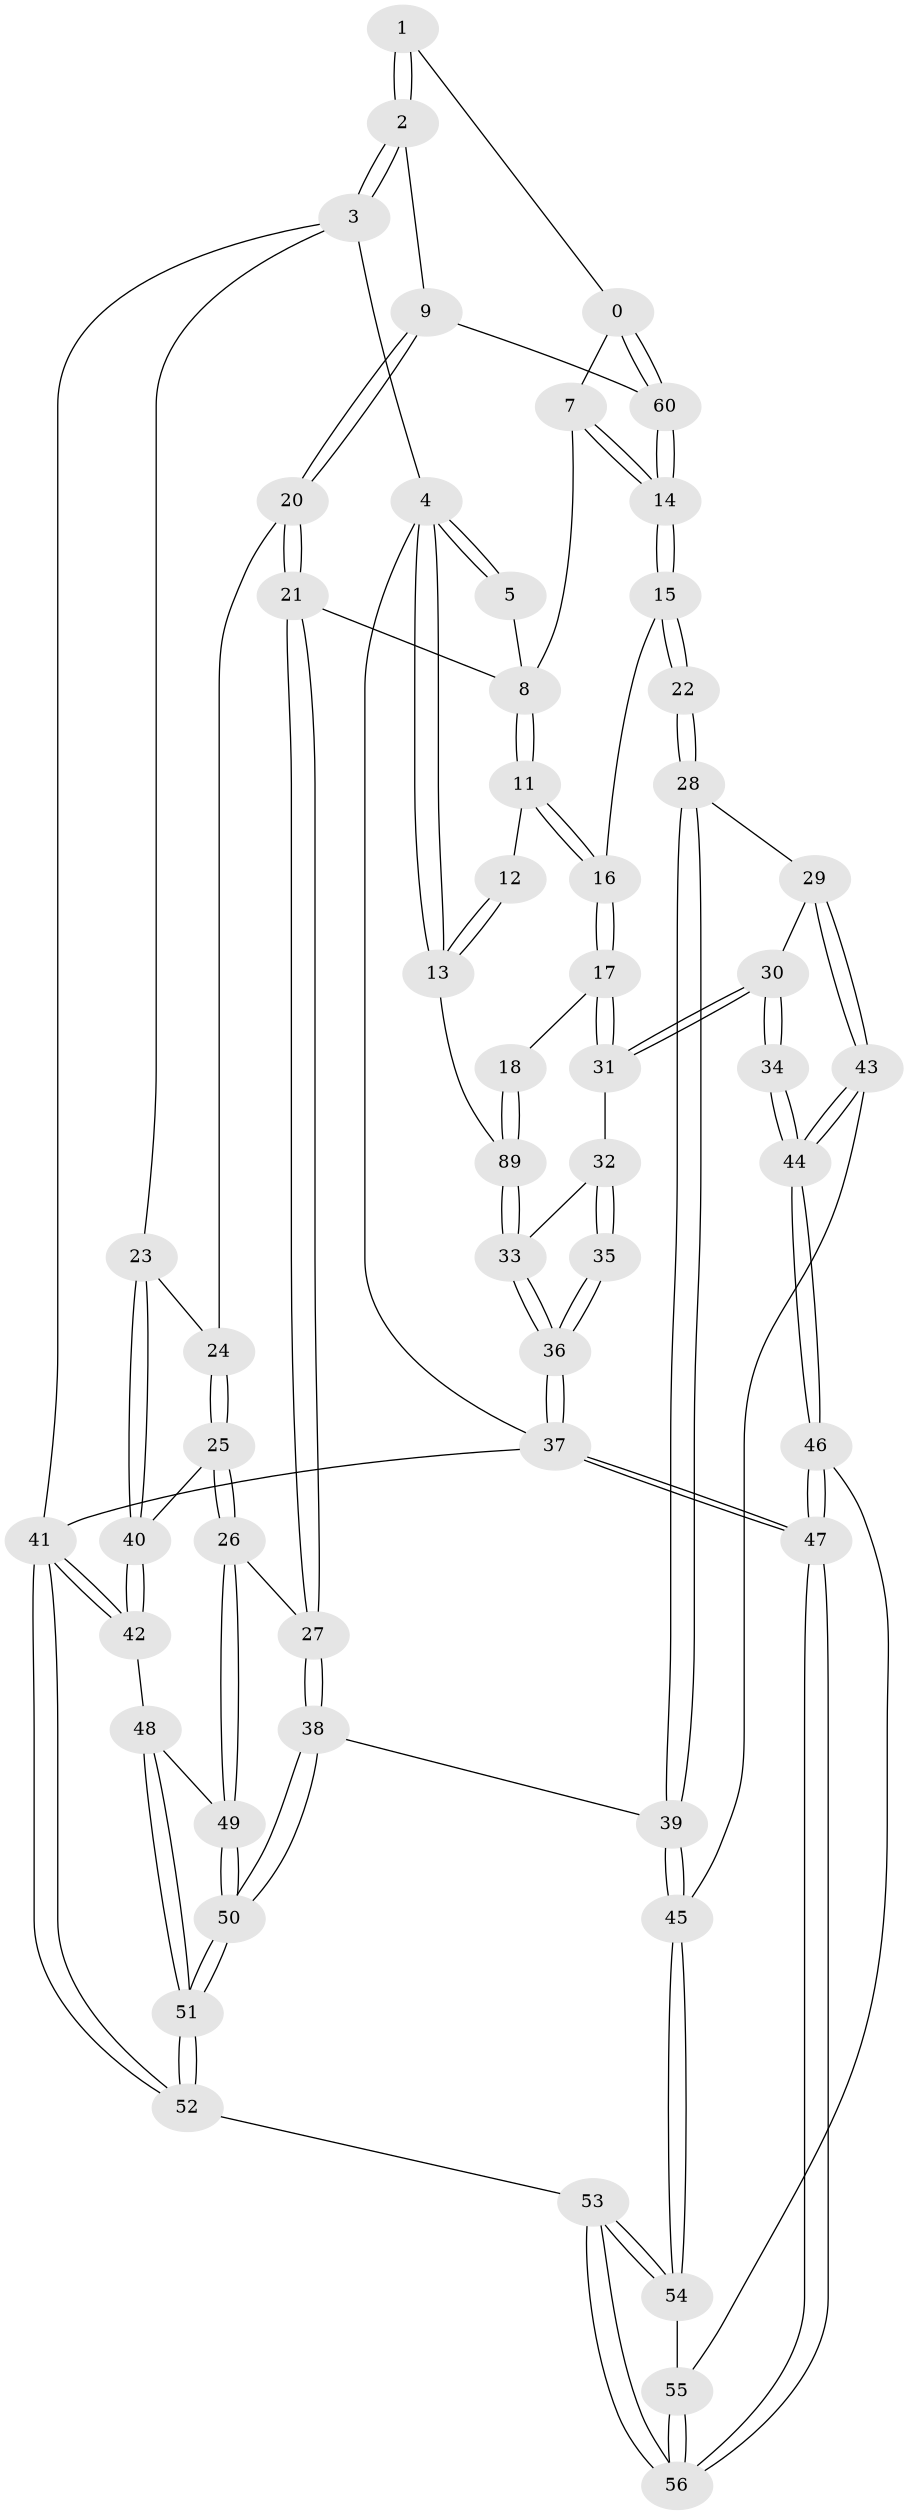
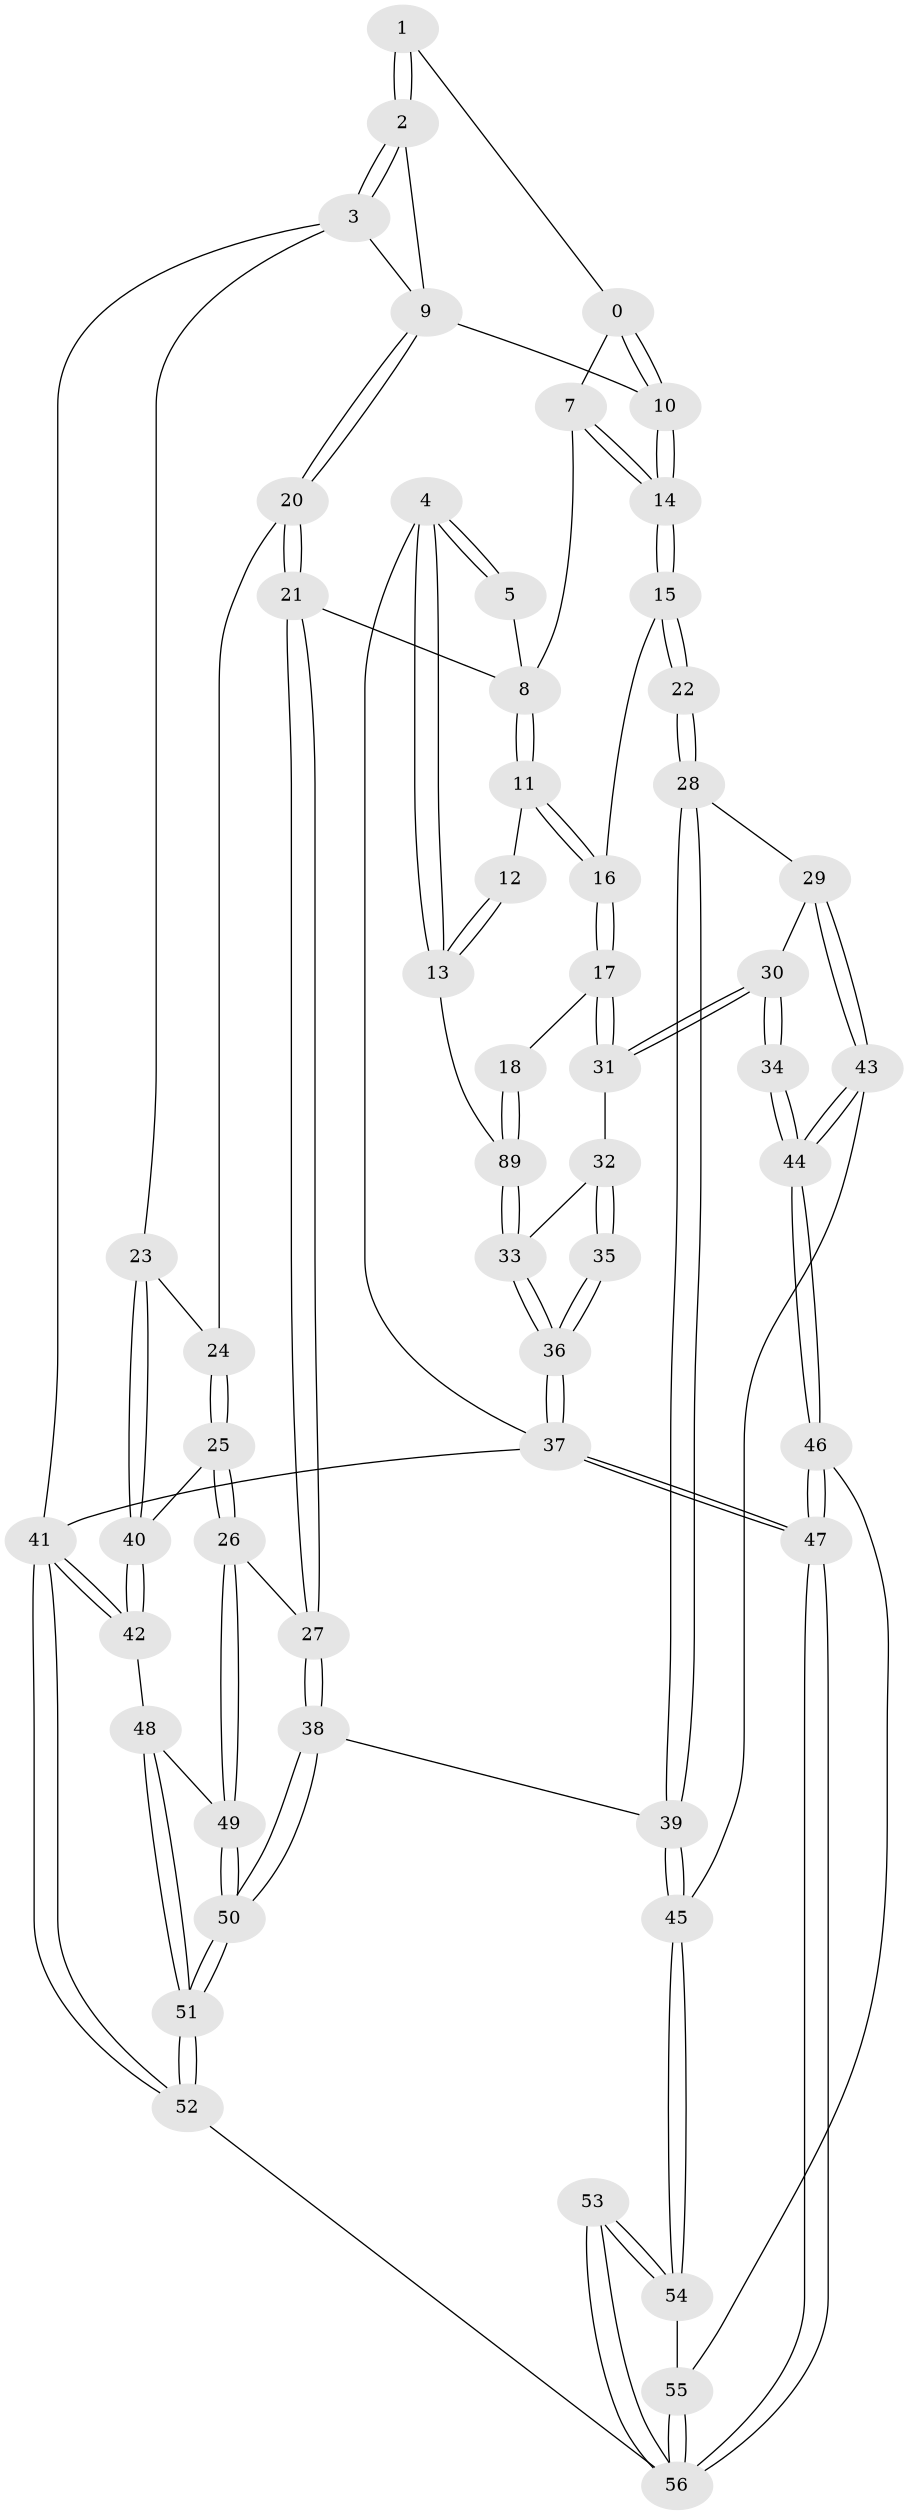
edge "3" -- "4": now "3" -- "9"
node "60": label "60" -> "10"
edge "52" -- "53": now "52" -- "56"
